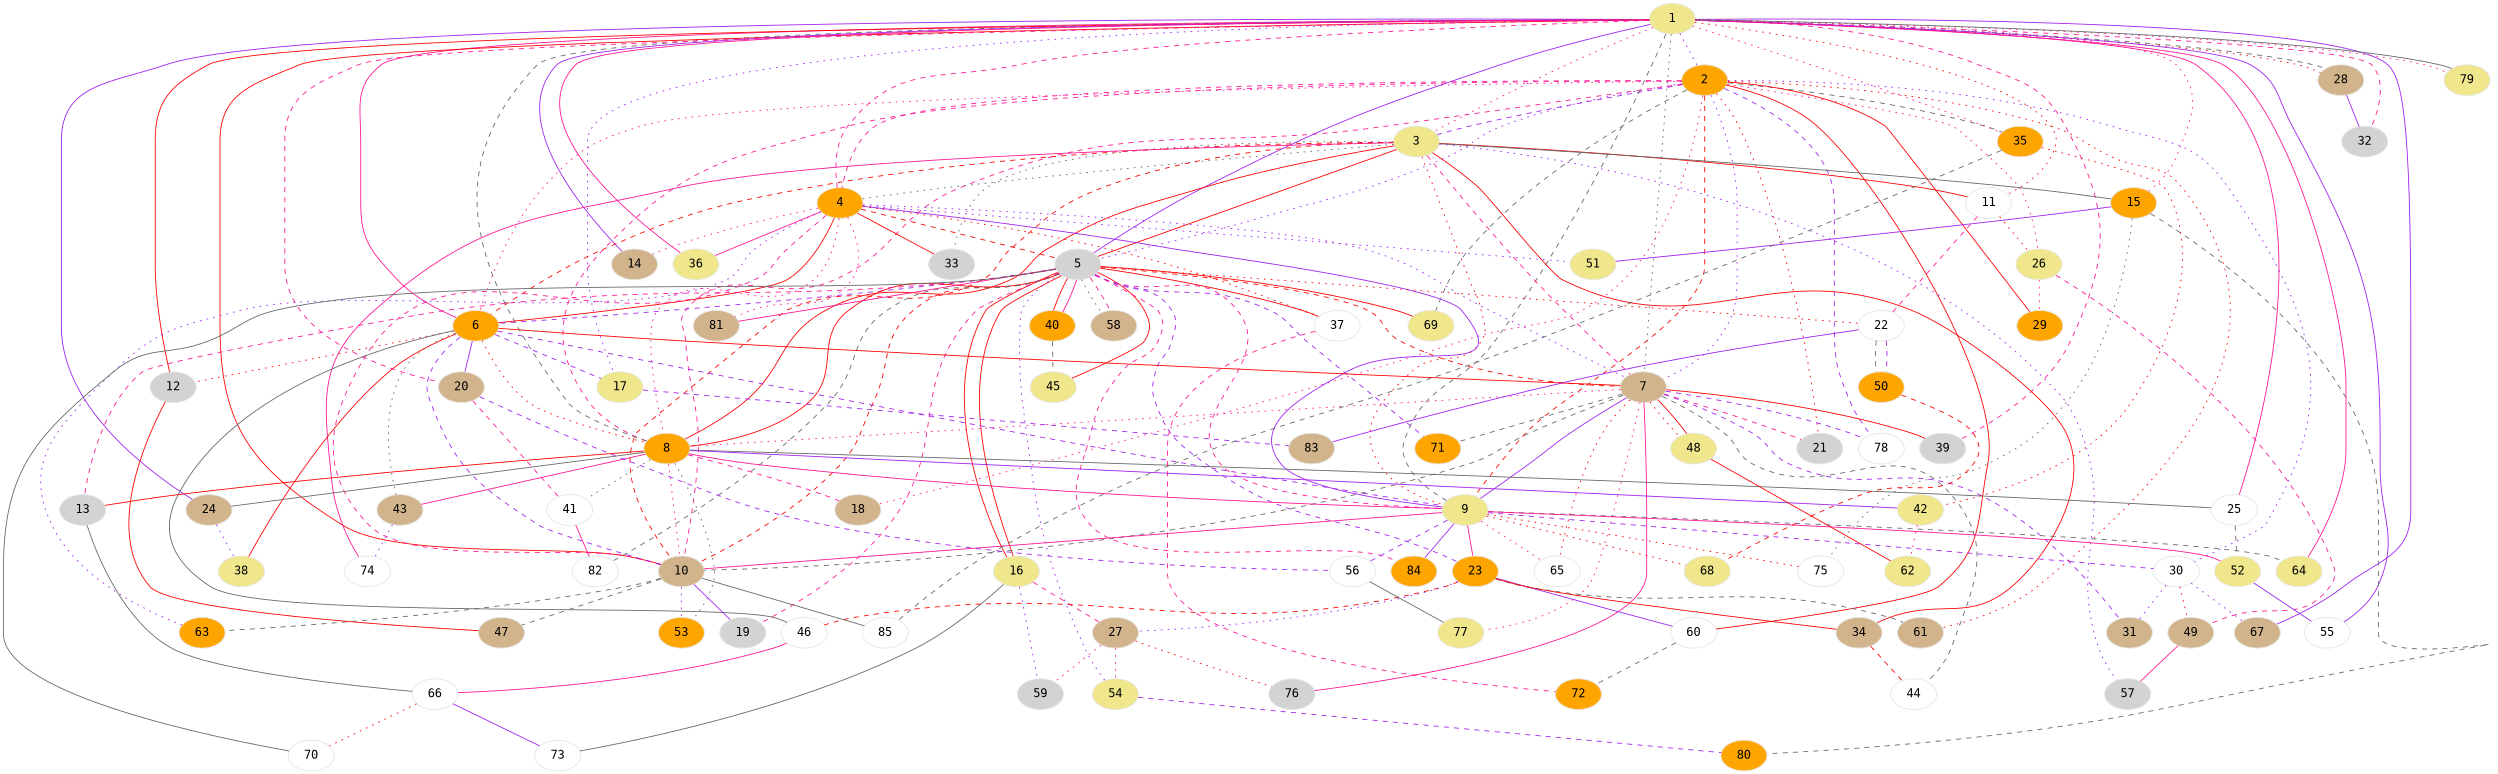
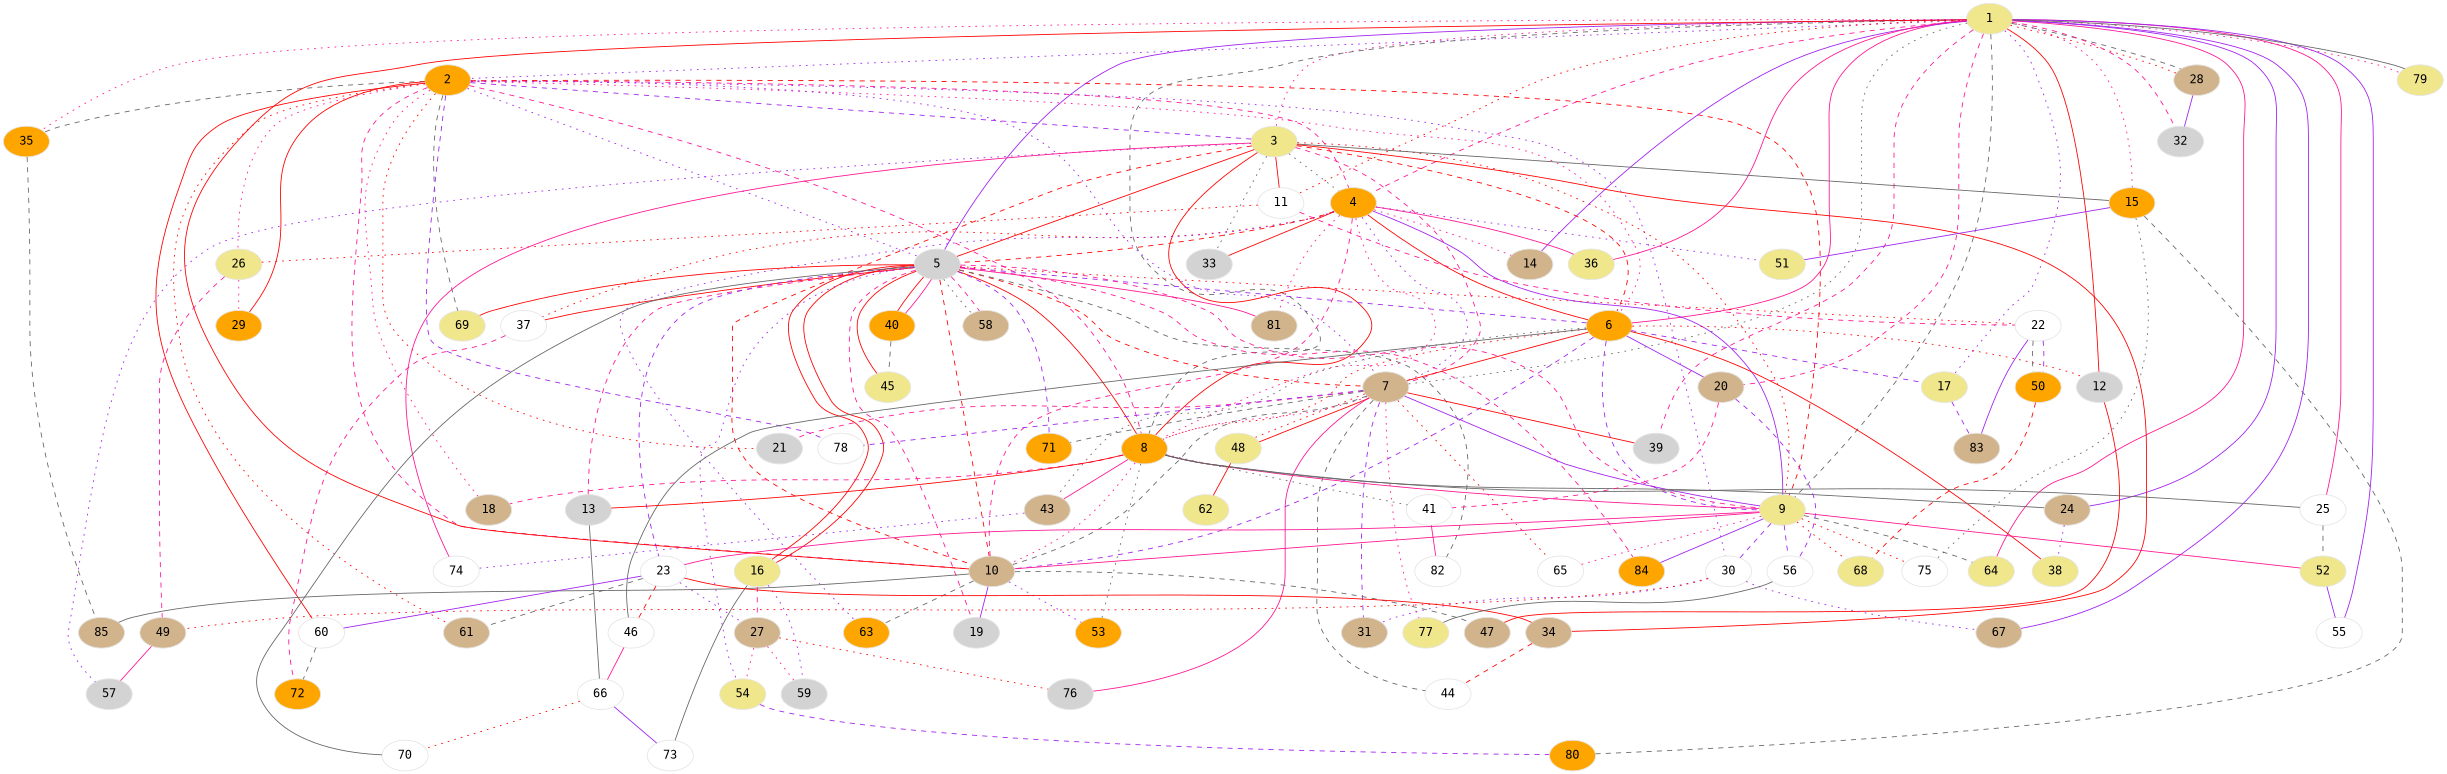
node "42": removed
node "23": fillcolor orange -> white
node "85": fillcolor white -> tan
